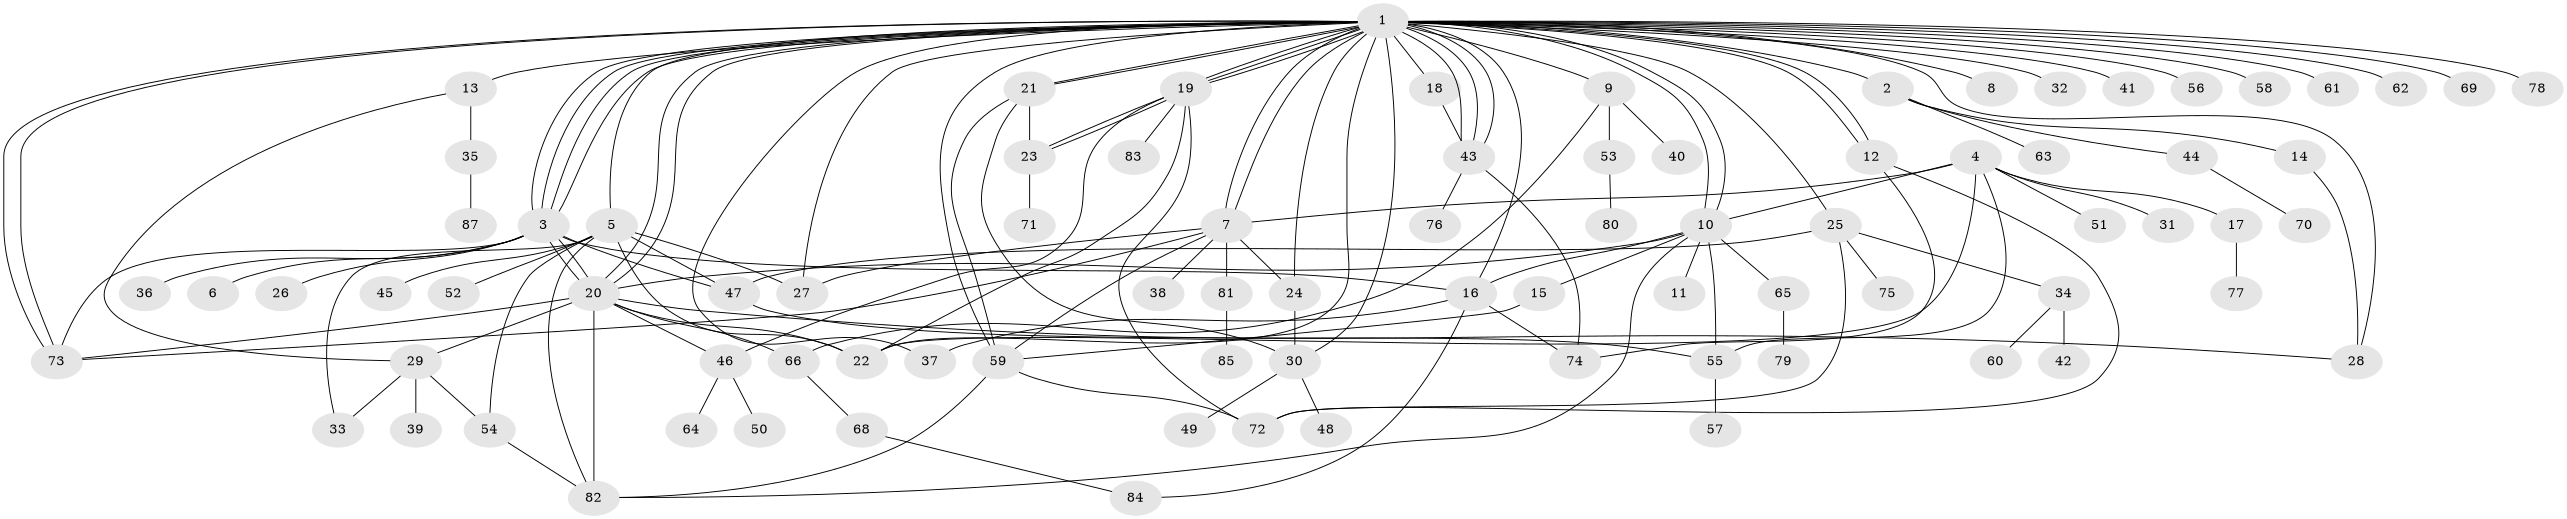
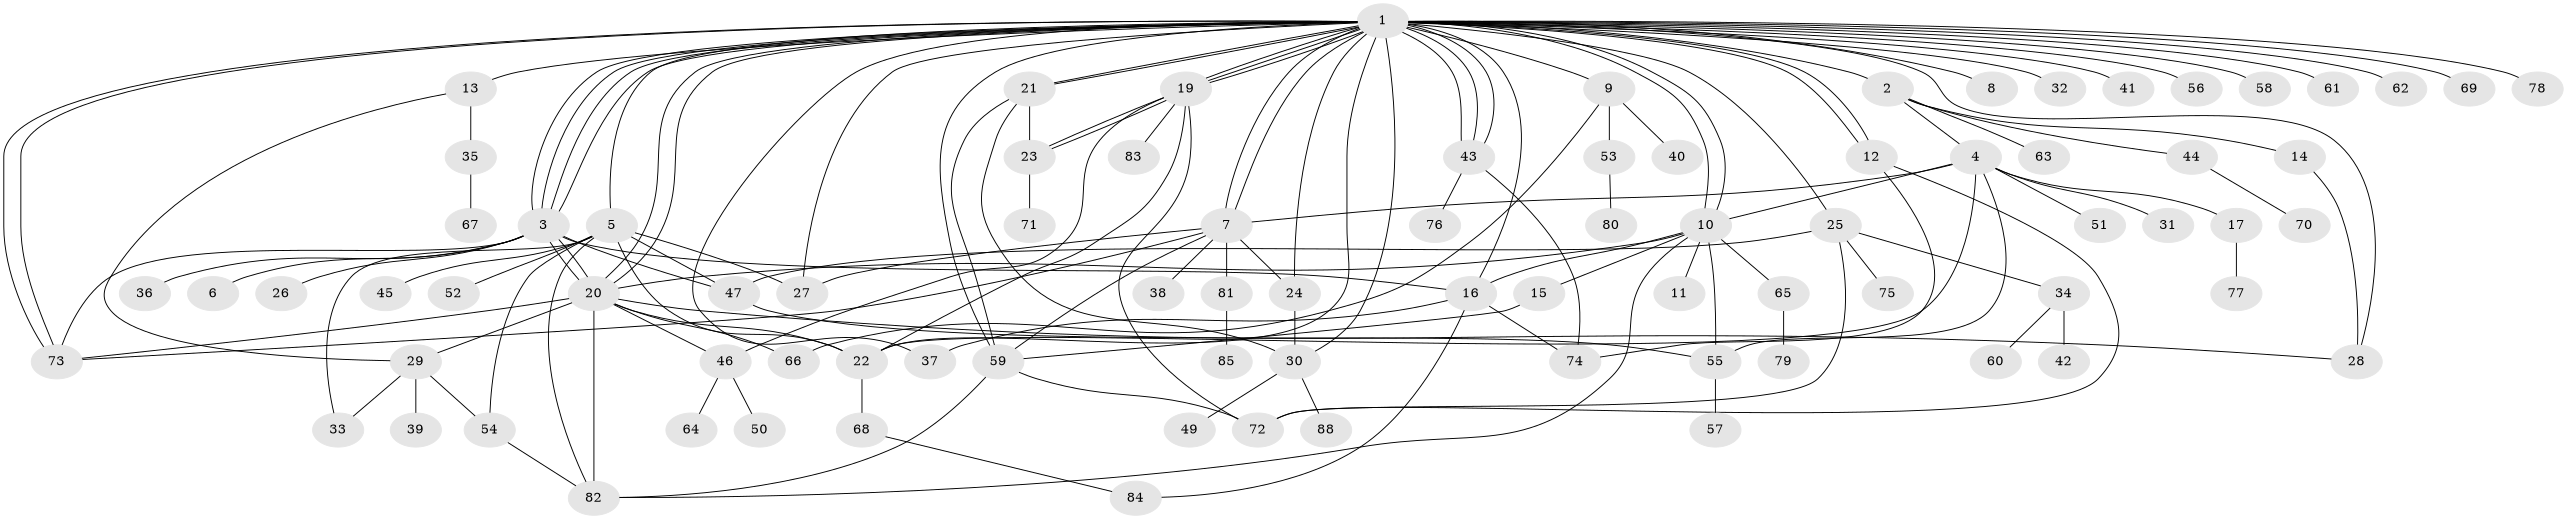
node "18": removed
edge "2" -- "4": added
node "87": label "87" -> "67"
edge "66" -- "68": now "22" -- "68"
node "48": label "48" -> "88"
